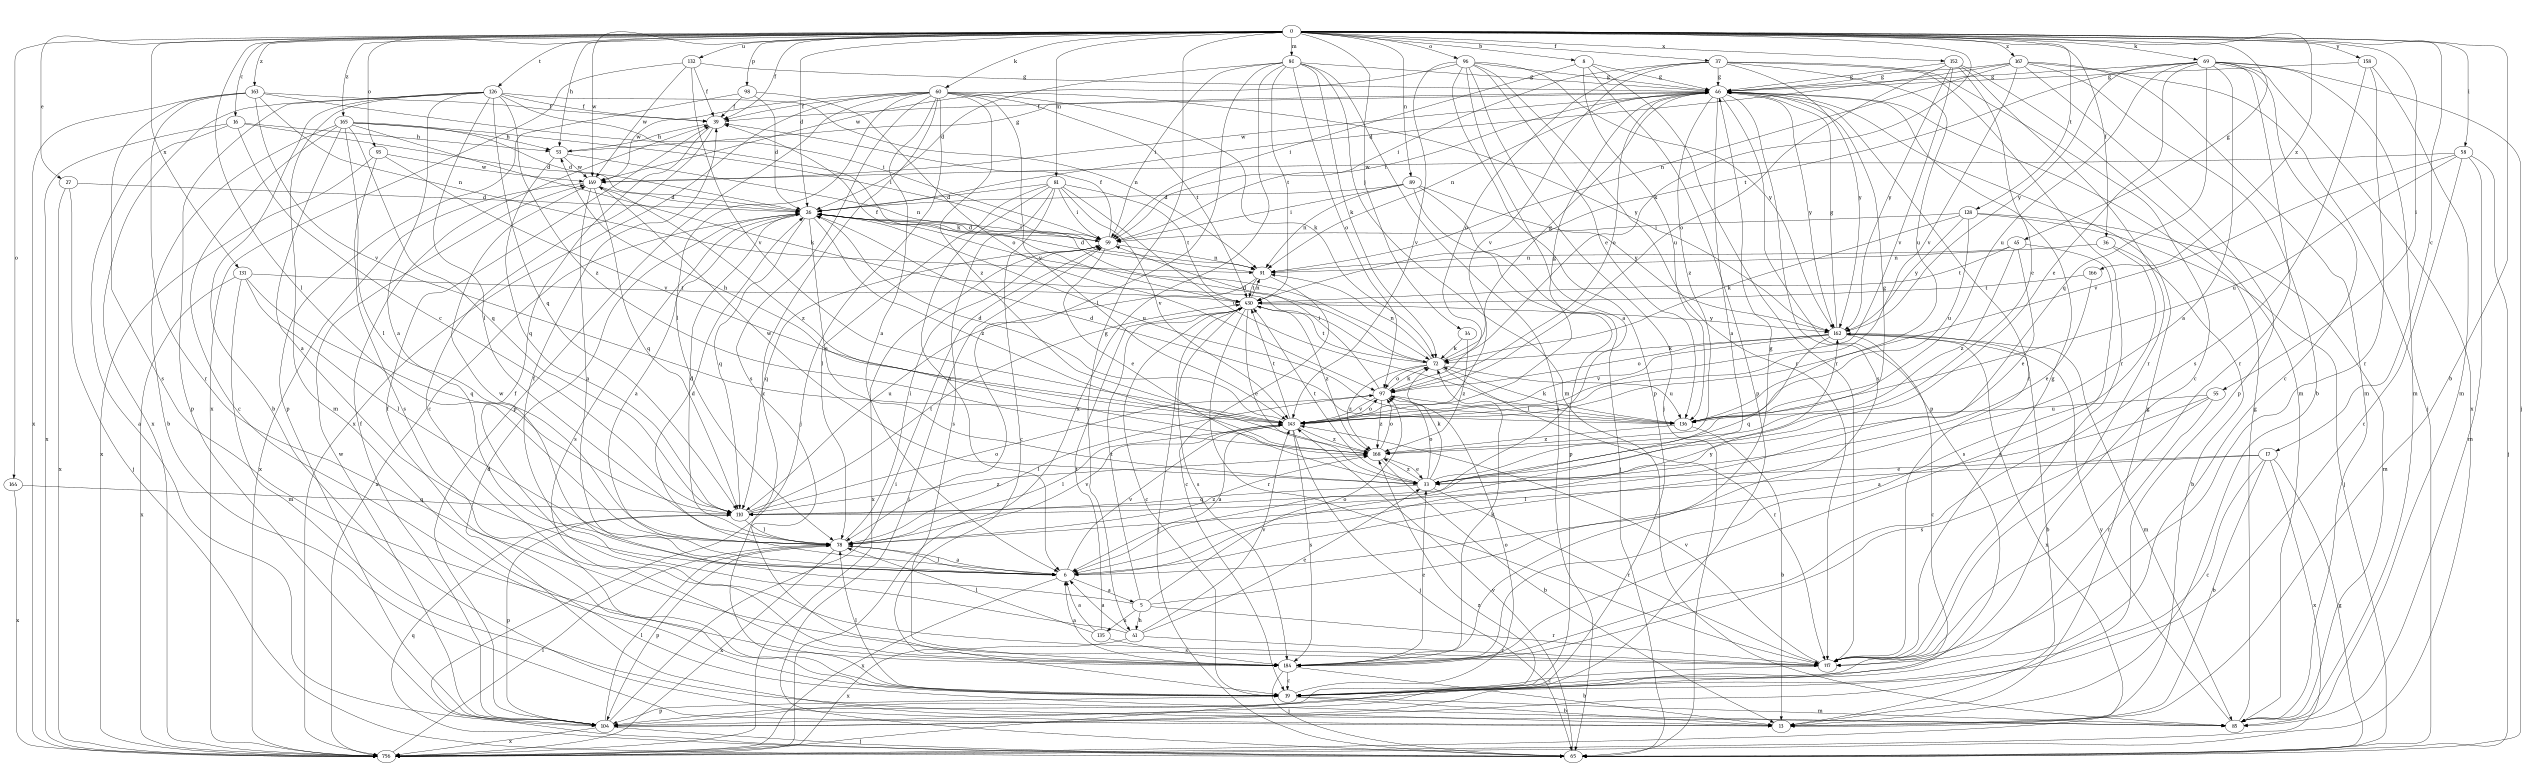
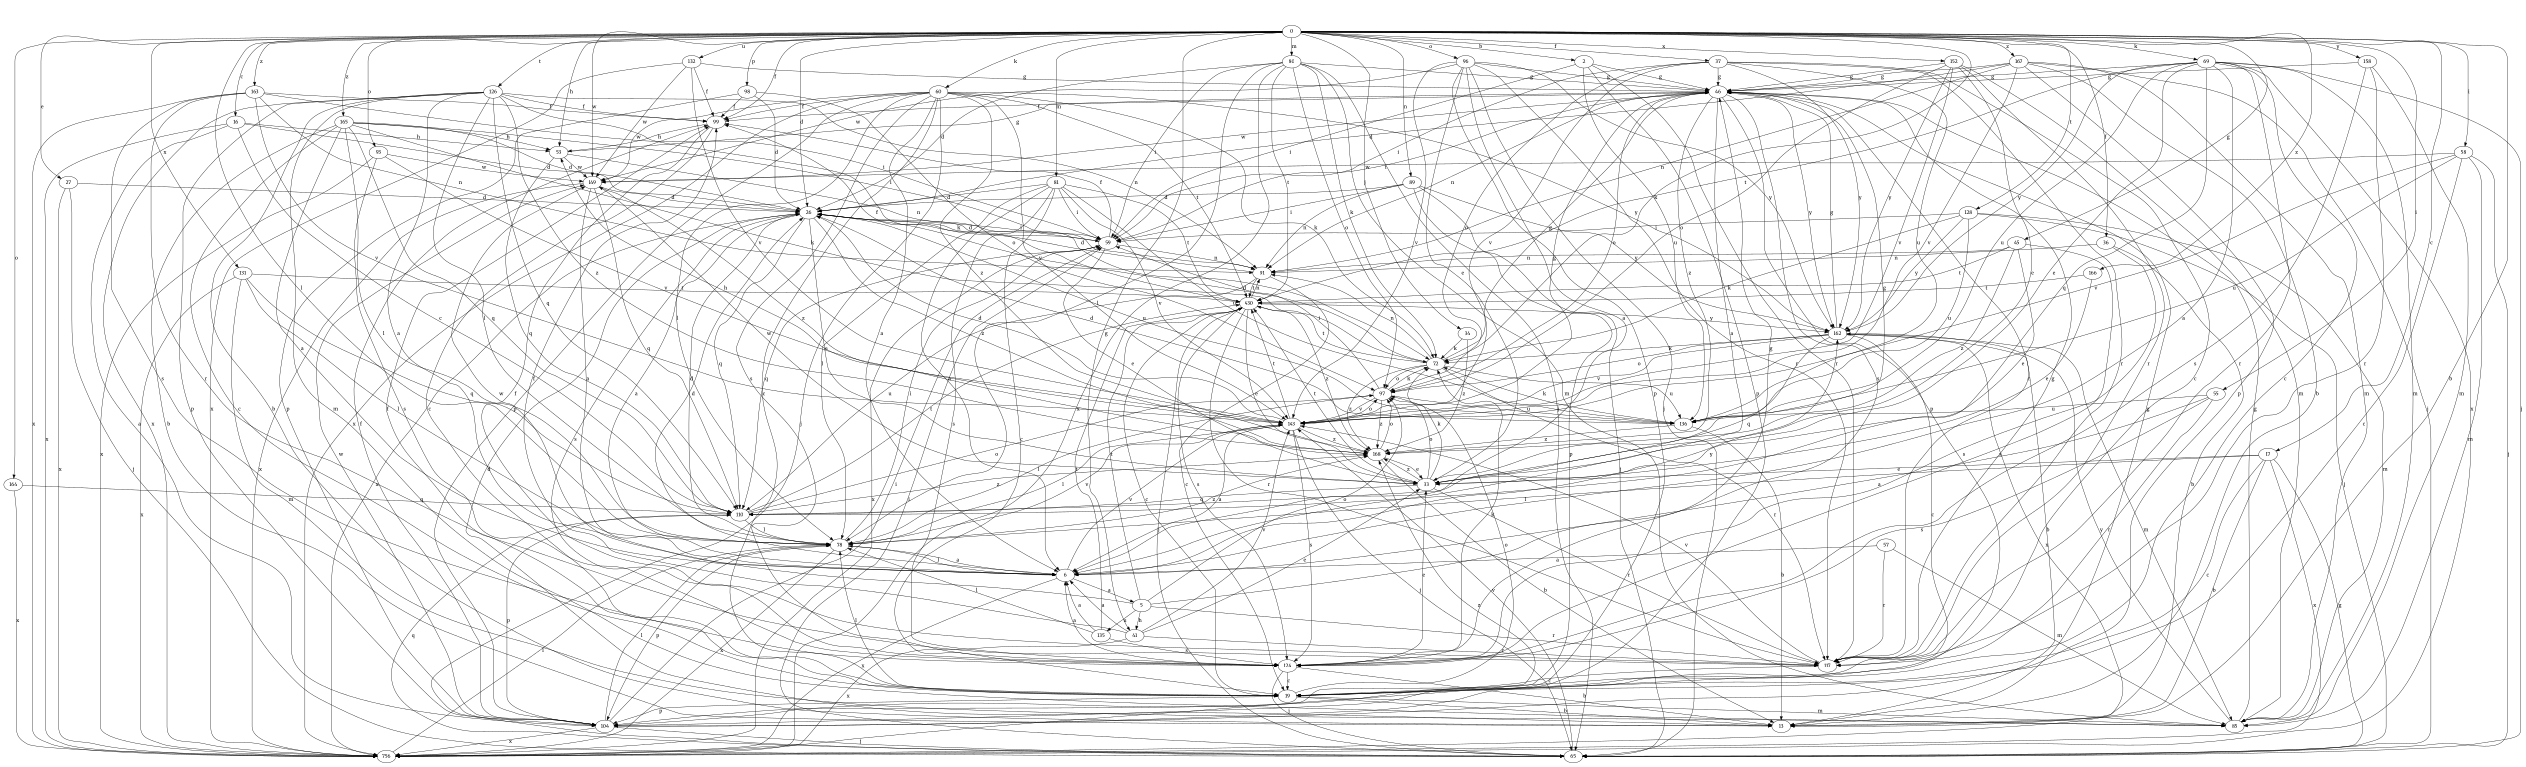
node "8": label "8" -> "2"
node "39": label "39" -> "99"
edge "96" -> "136": now "96" -> "33"
edge "97" -> "136": label "l" -> "u"
node "57": added
node "184": label "184" -> "124"
